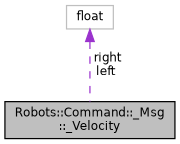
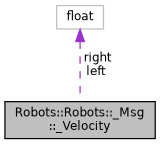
node "Robots::Command::_Msg ::_Velocity": label "Robots::Command::_Msg ::_Velocity" -> "Robots::Robots::_Msg ::_Velocity"
